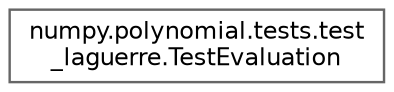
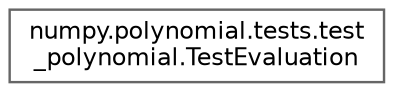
node "numpy.polynomial.tests.test _laguerre.TestEvaluation": label "numpy.polynomial.tests.test _laguerre.TestEvaluation" -> "numpy.polynomial.tests.test _polynomial.TestEvaluation"
